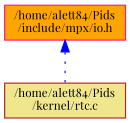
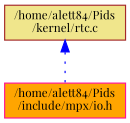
edge "/home/alett84/Pids /kernel/rtc.c" -> "/home/alett84/Pids /include/mpx/io.h": reversed
